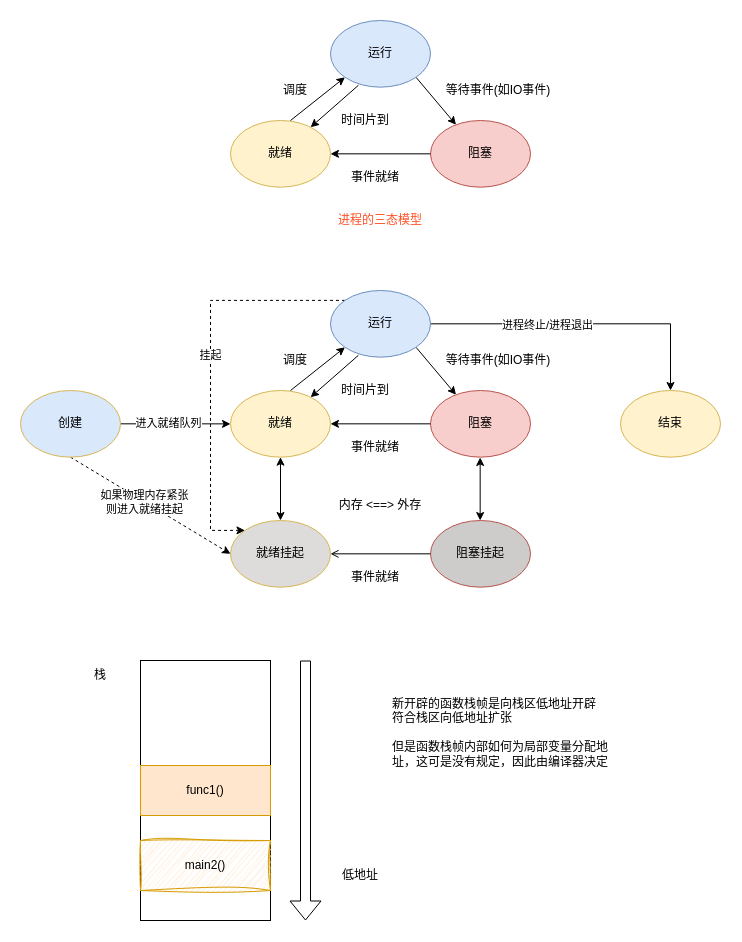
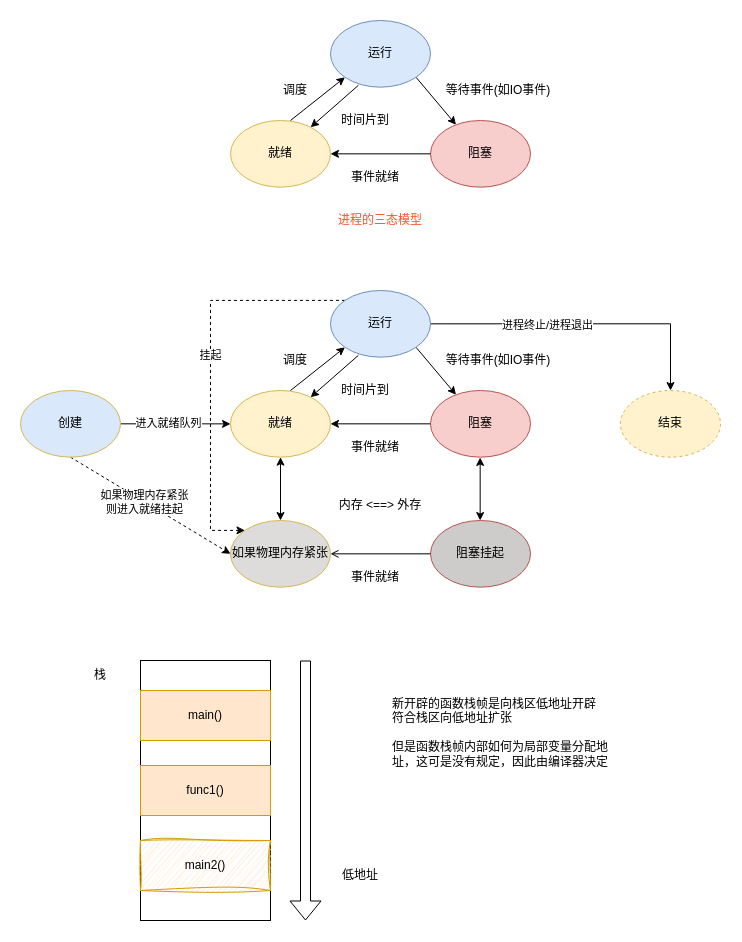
node "结束": style solid -> dashed
node "就绪挂起": label "就绪挂起" -> "如果物理内存紧张"
node "main()": added
